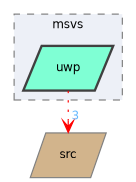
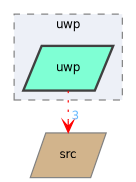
cluster "msvs": label "msvs" -> "uwp"
